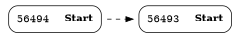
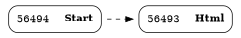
node "56493": text "Start" -> "Html"
